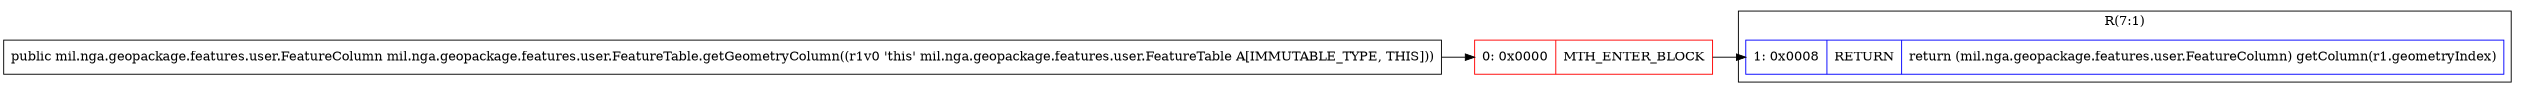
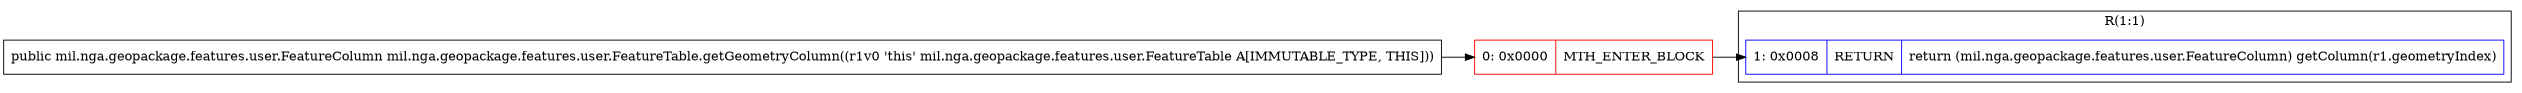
cluster "R(7:1)": label "R(7:1)" -> "R(1:1)"
